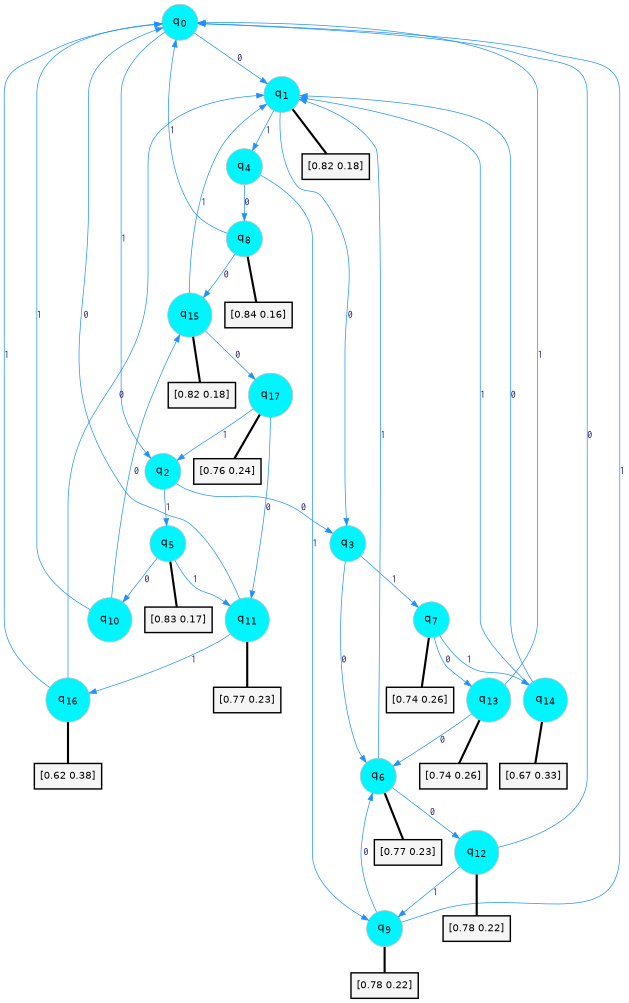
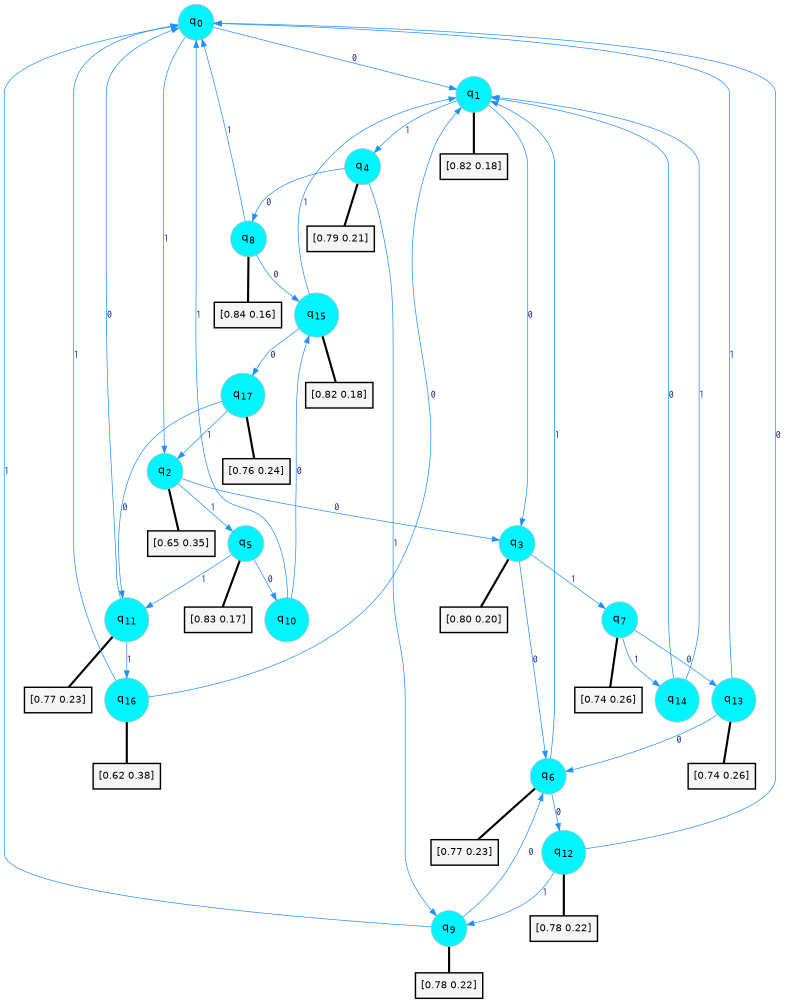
node "[0.79 0.21]": added
node "[0.65 0.35]": added
node "[0.80 0.20]": added
node "[0.67 0.33]": removed
